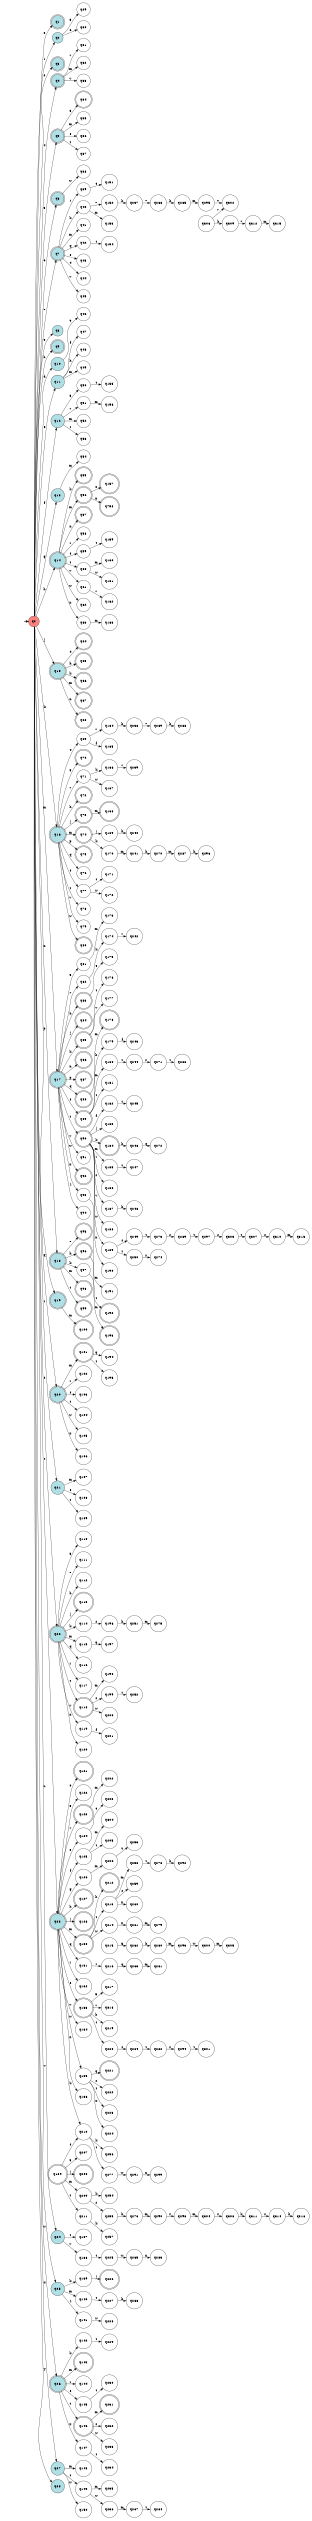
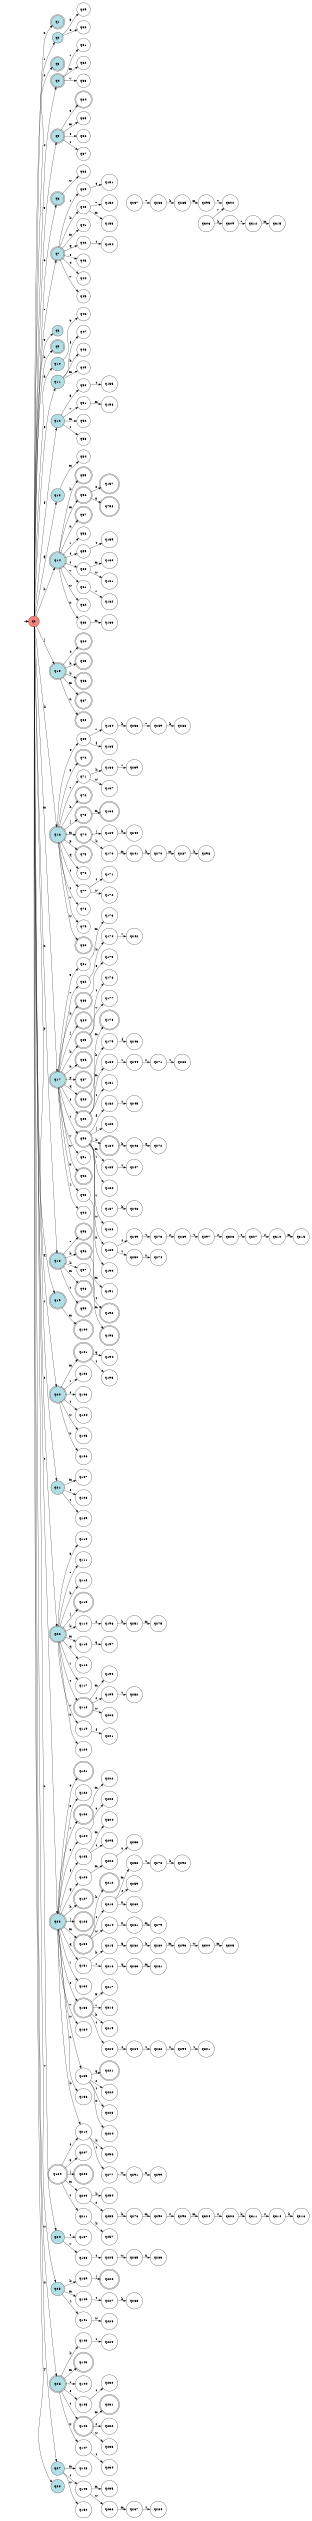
edge "q152" -> "q237": removed, label "k"
edge "q90" -> "q187": removed, label "s"
edge "q131" -> "q215": added, label "h"
